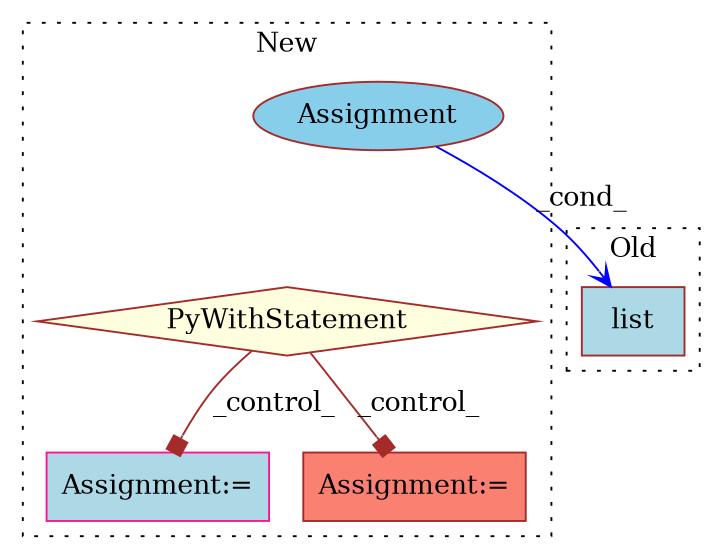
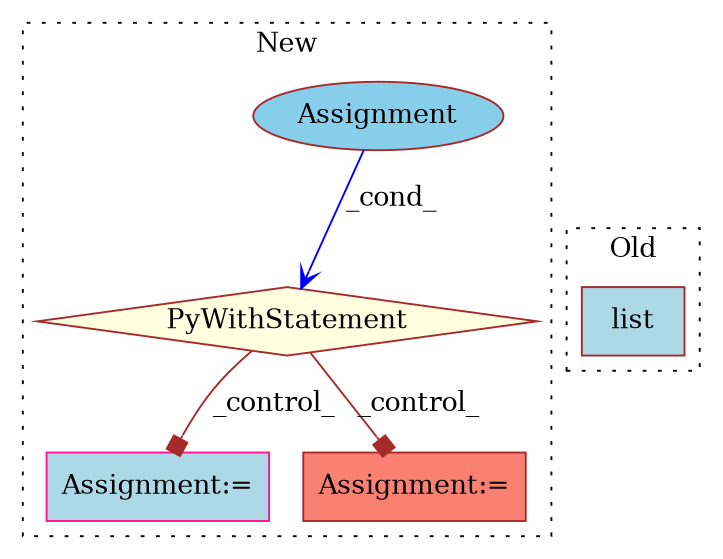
edge "Assignment" -> "list": now "Assignment" -> "PyWithStatement"
